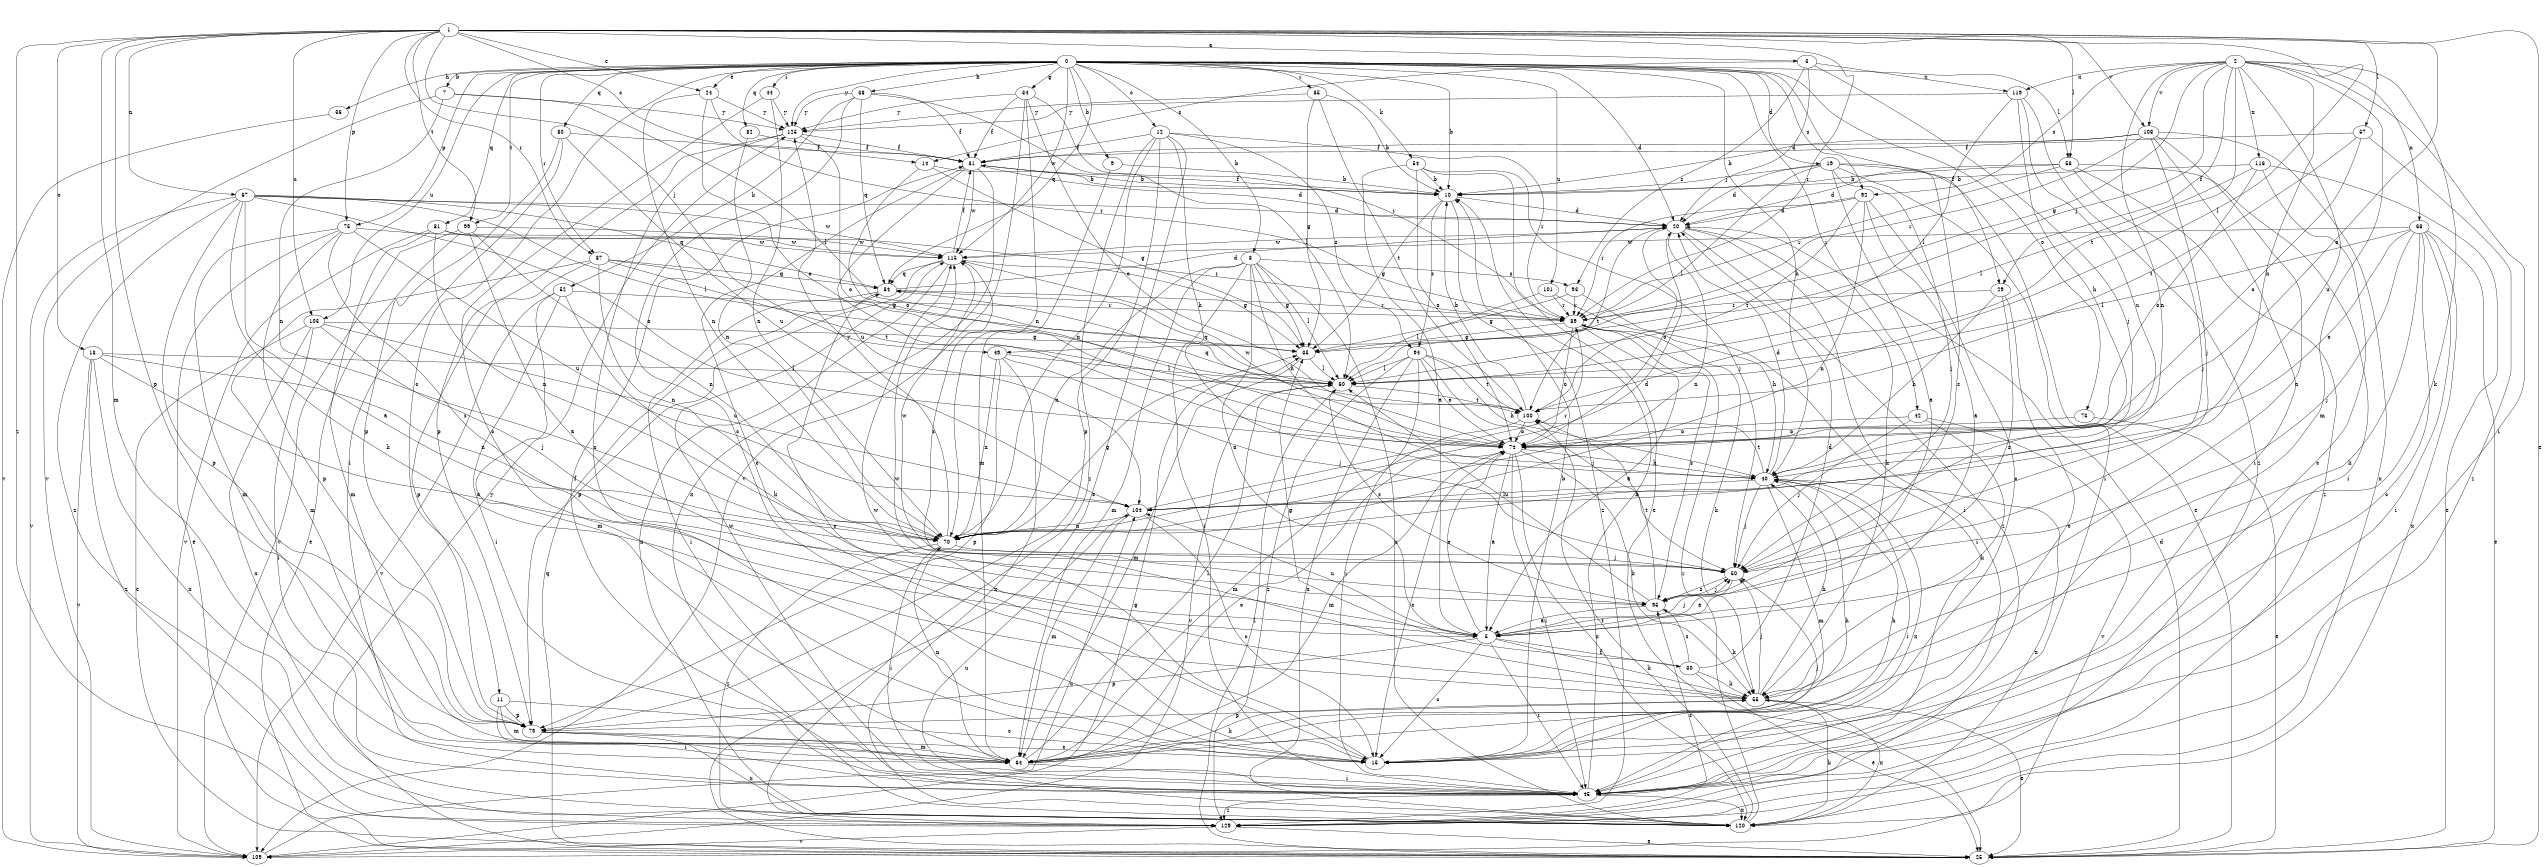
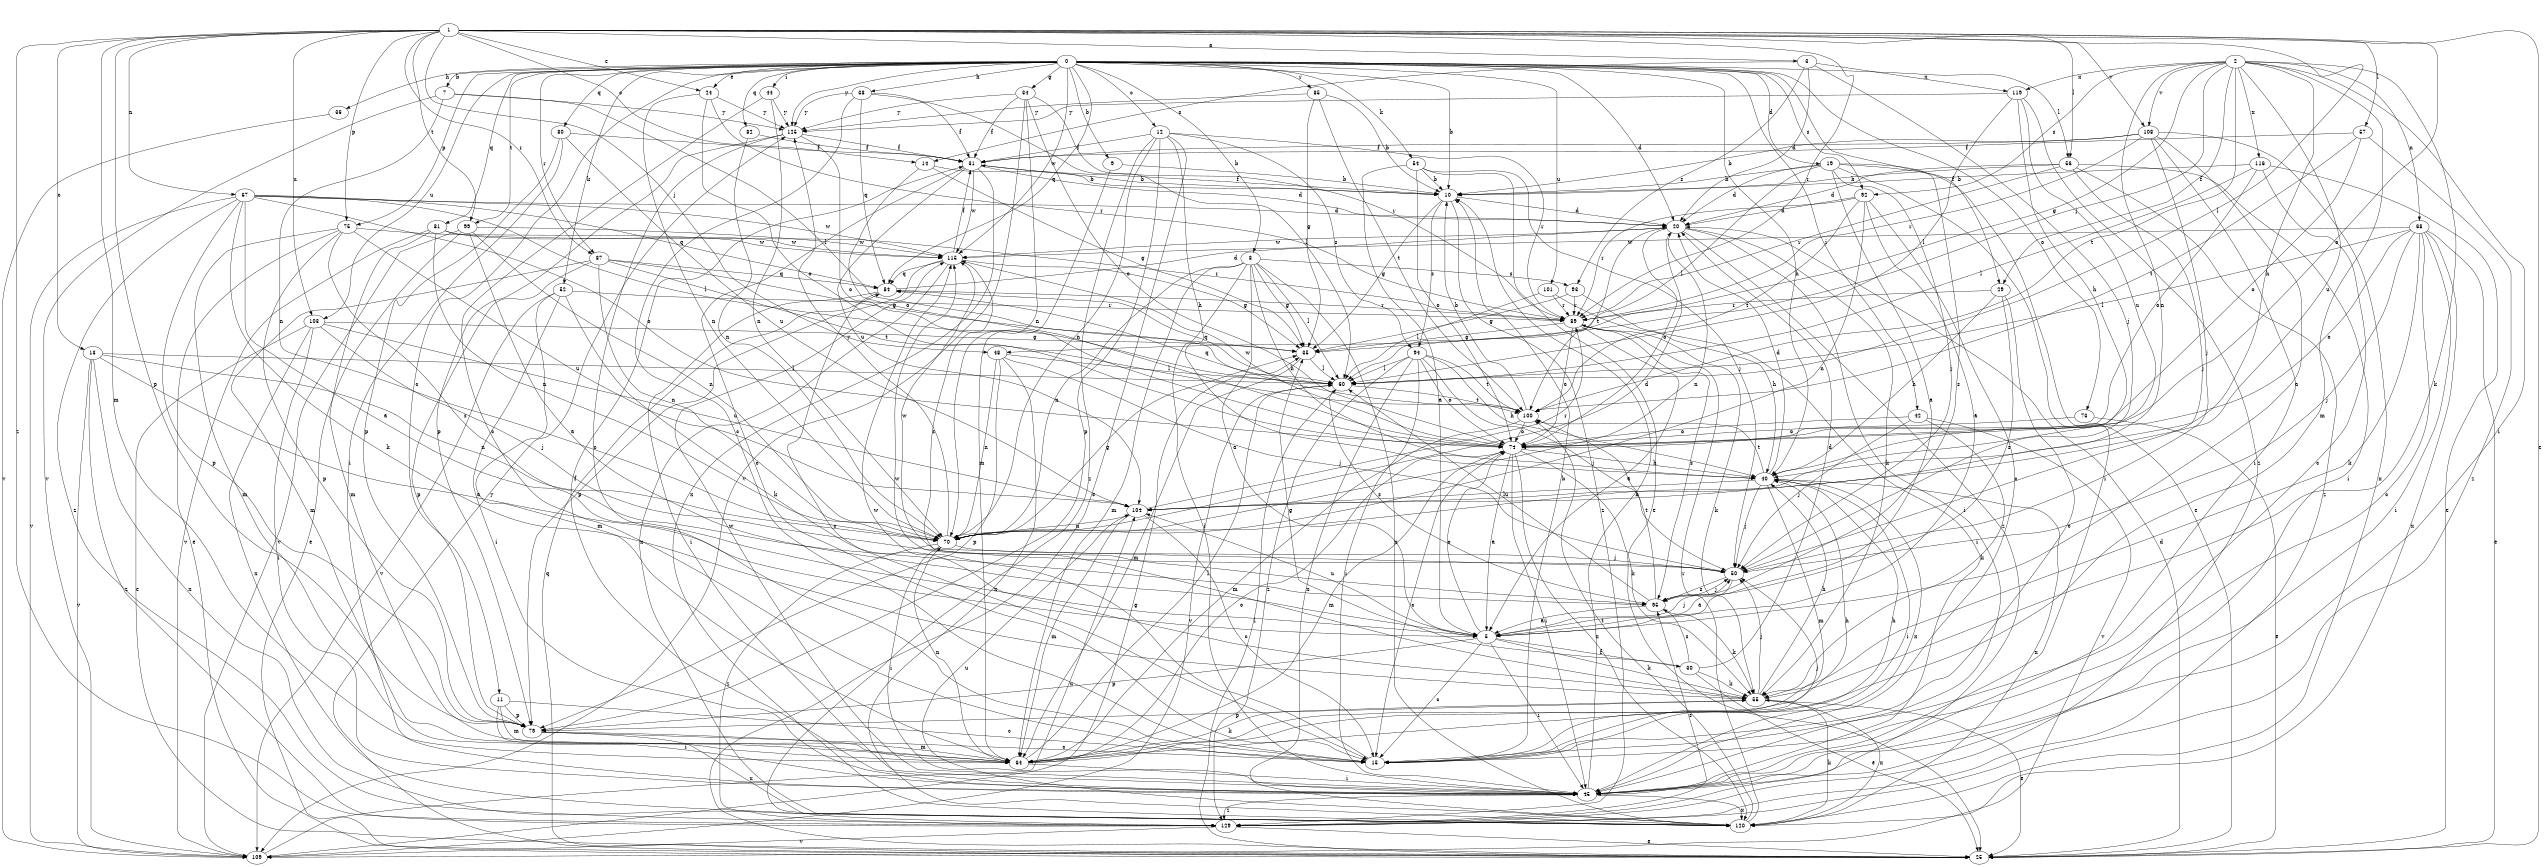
edge "19" -> "10": label "j" -> "b"
edge "38" -> "52": now "0" -> "52"
node "49": label "49" -> "48"
